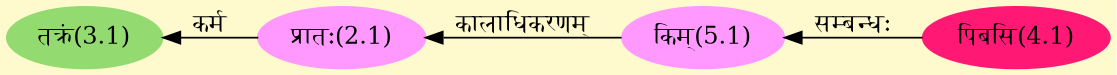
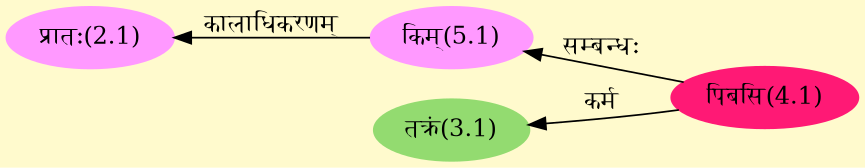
edge "प्रातः(2.1)" -> "तक्रं(3.1)": now "पिबसि(4.1)" -> "तक्रं(3.1)"
